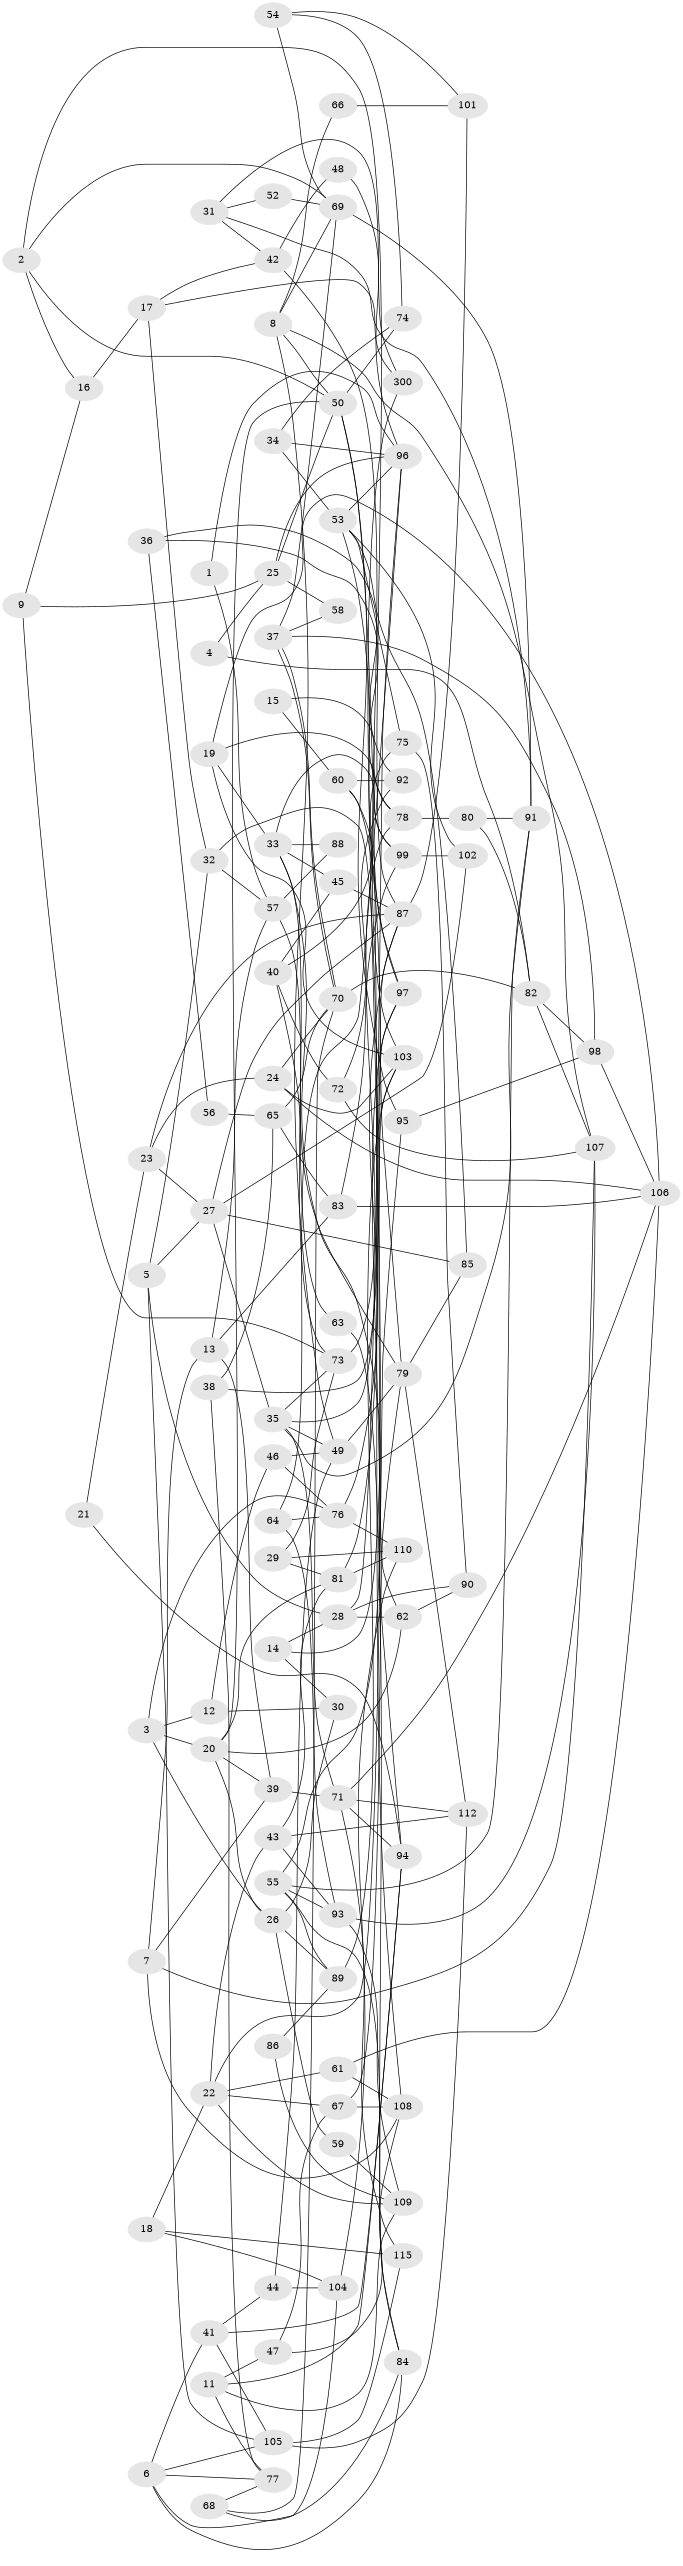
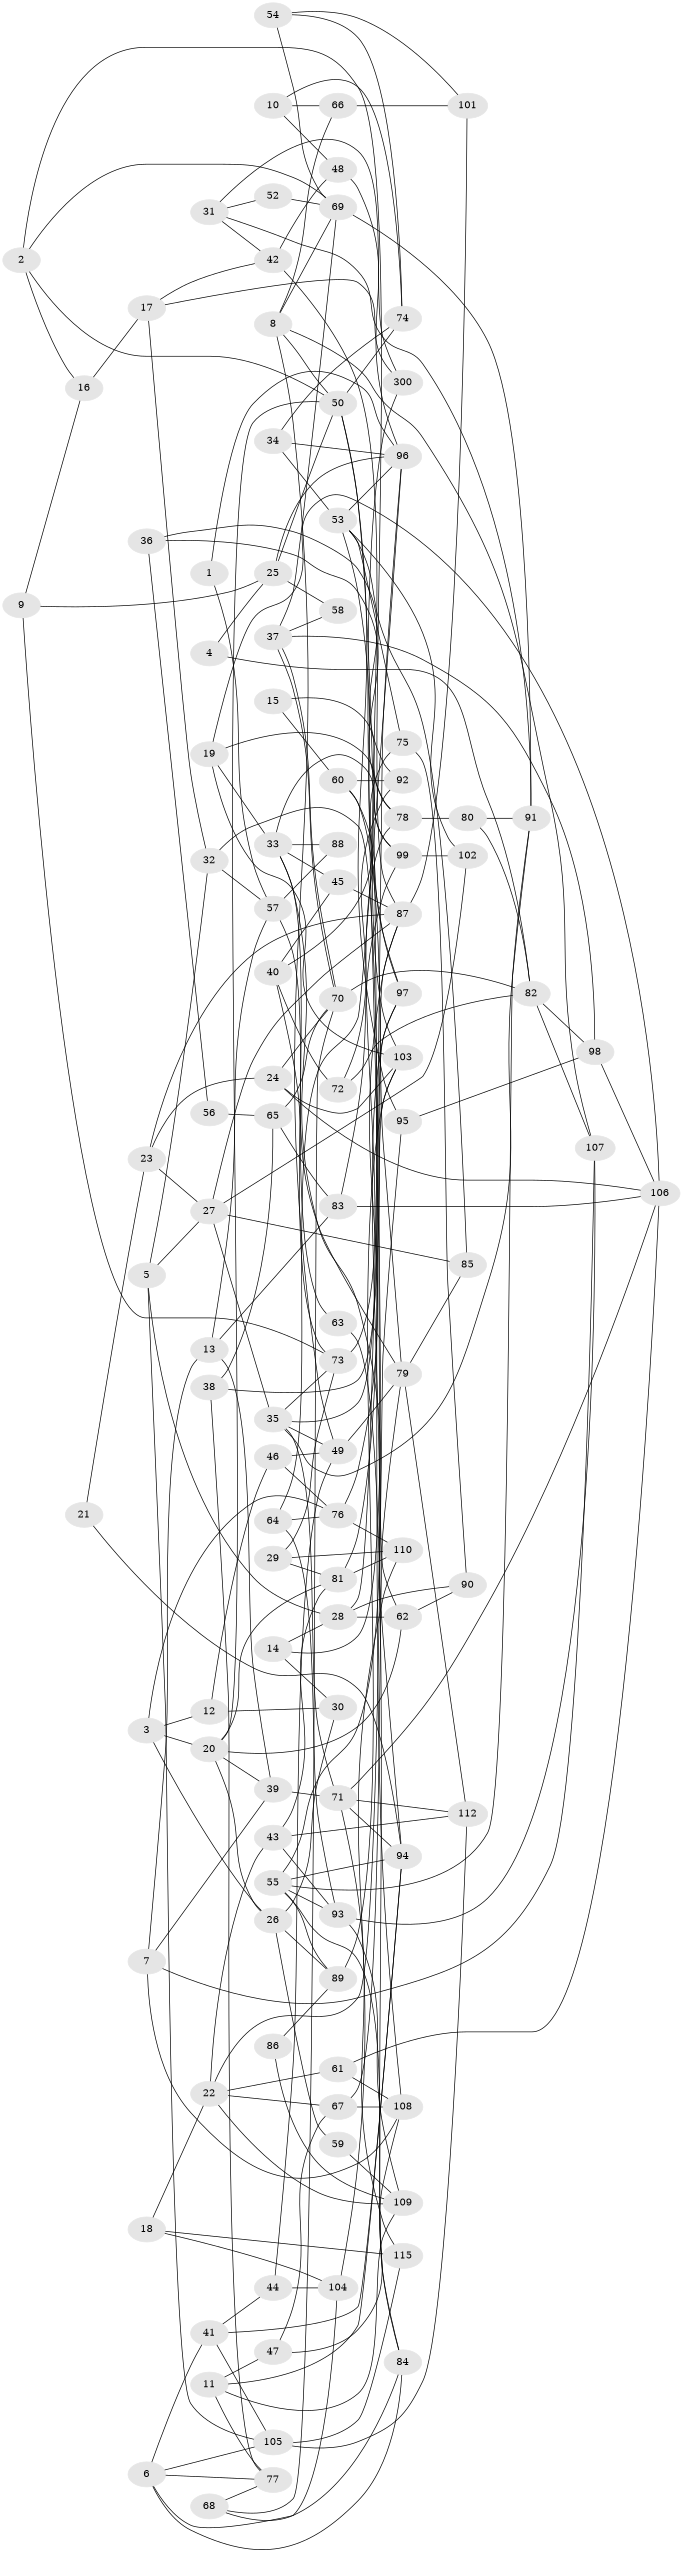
node "10": added
edge "72" -- "107": now "72" -- "82"
edge "94" -- "55": added
